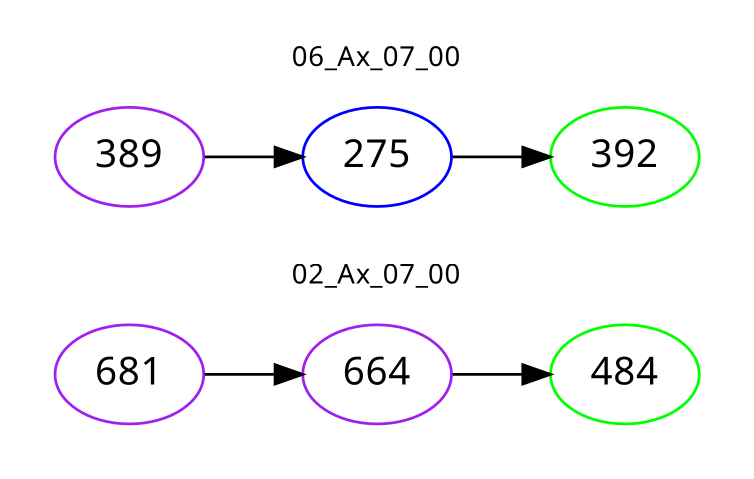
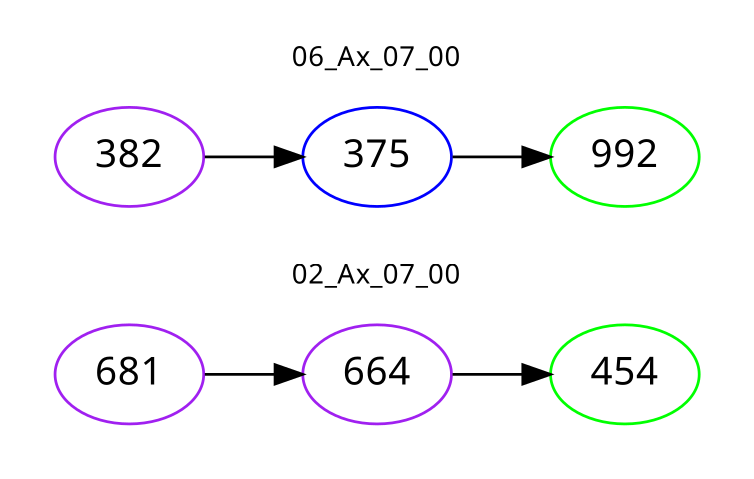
node "389": label "389" -> "382"
node "275": label "275" -> "375"
node "392": label "392" -> "992"
node "484": label "484" -> "454"
